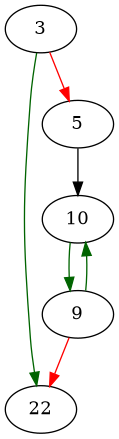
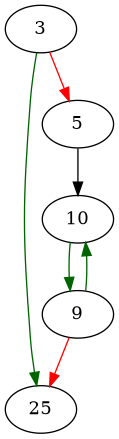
node "22": label "22" -> "25"
